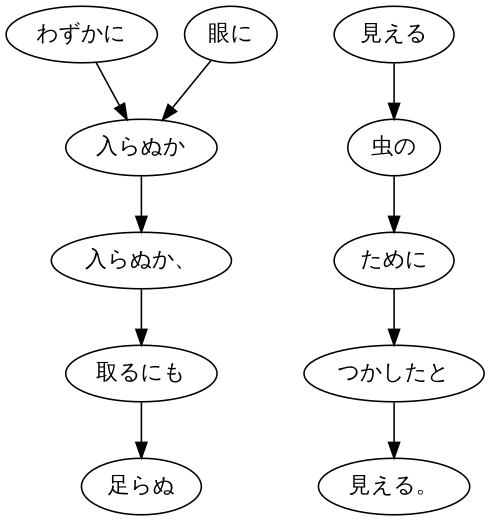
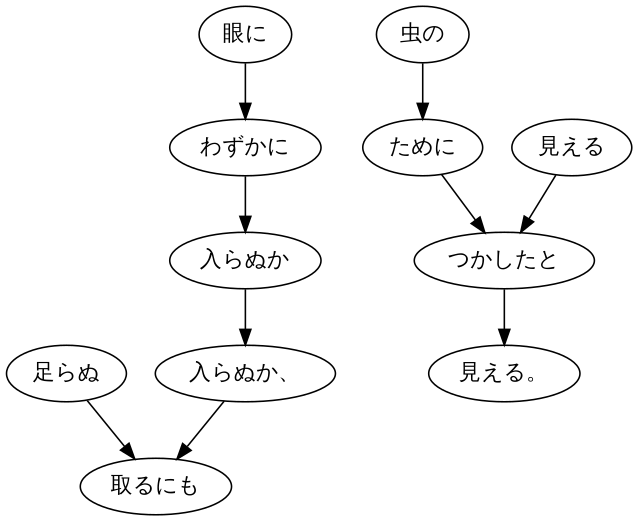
edge "見える" -> "虫の": now "見える" -> "つかしたと"
edge "眼に" -> "入らぬか": now "眼に" -> "わずかに"
edge "取るにも" -> "足らぬ": reversed
